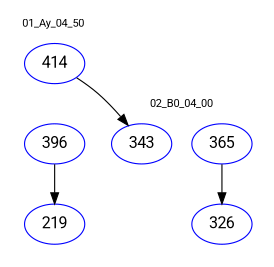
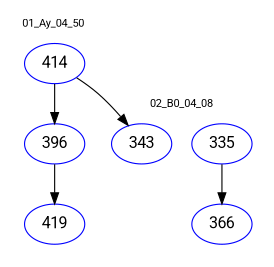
edge "414" -> "396": added
cluster "02_B0_04_00": label "02_B0_04_00" -> "02_B0_04_08"
node "365": label "365" -> "335"
node "219": label "219" -> "419"
node "326": label "326" -> "366"
